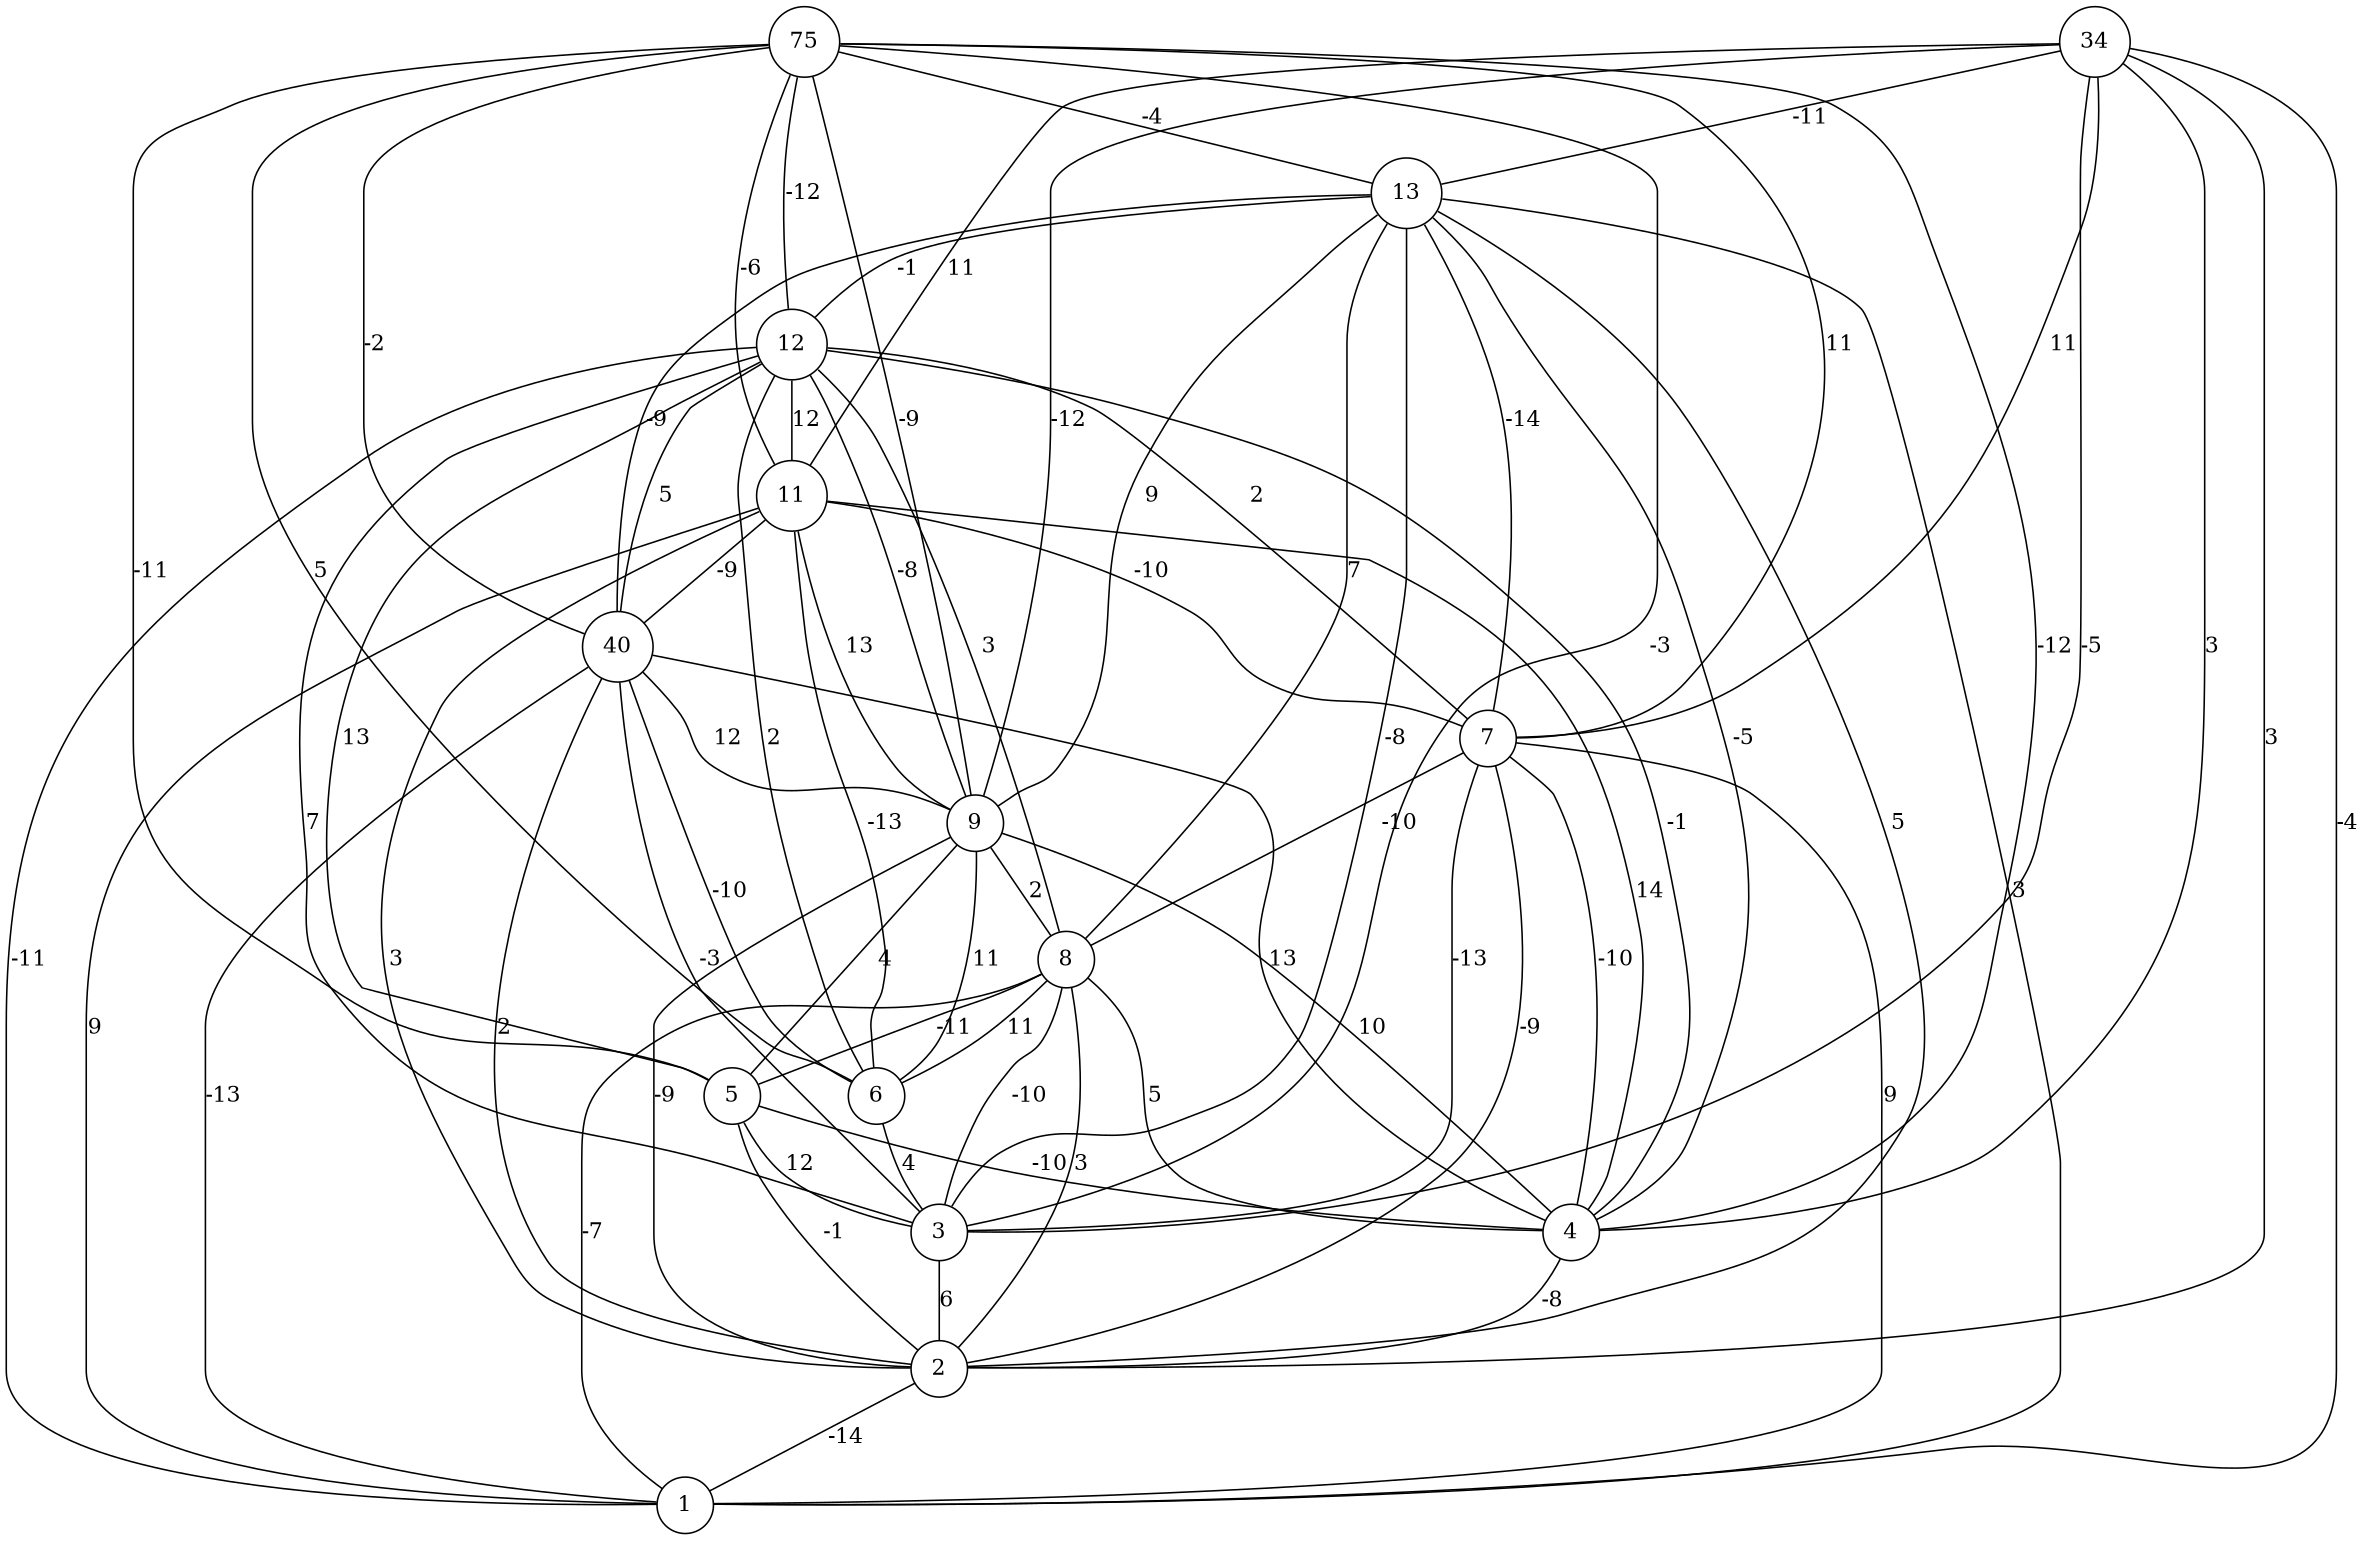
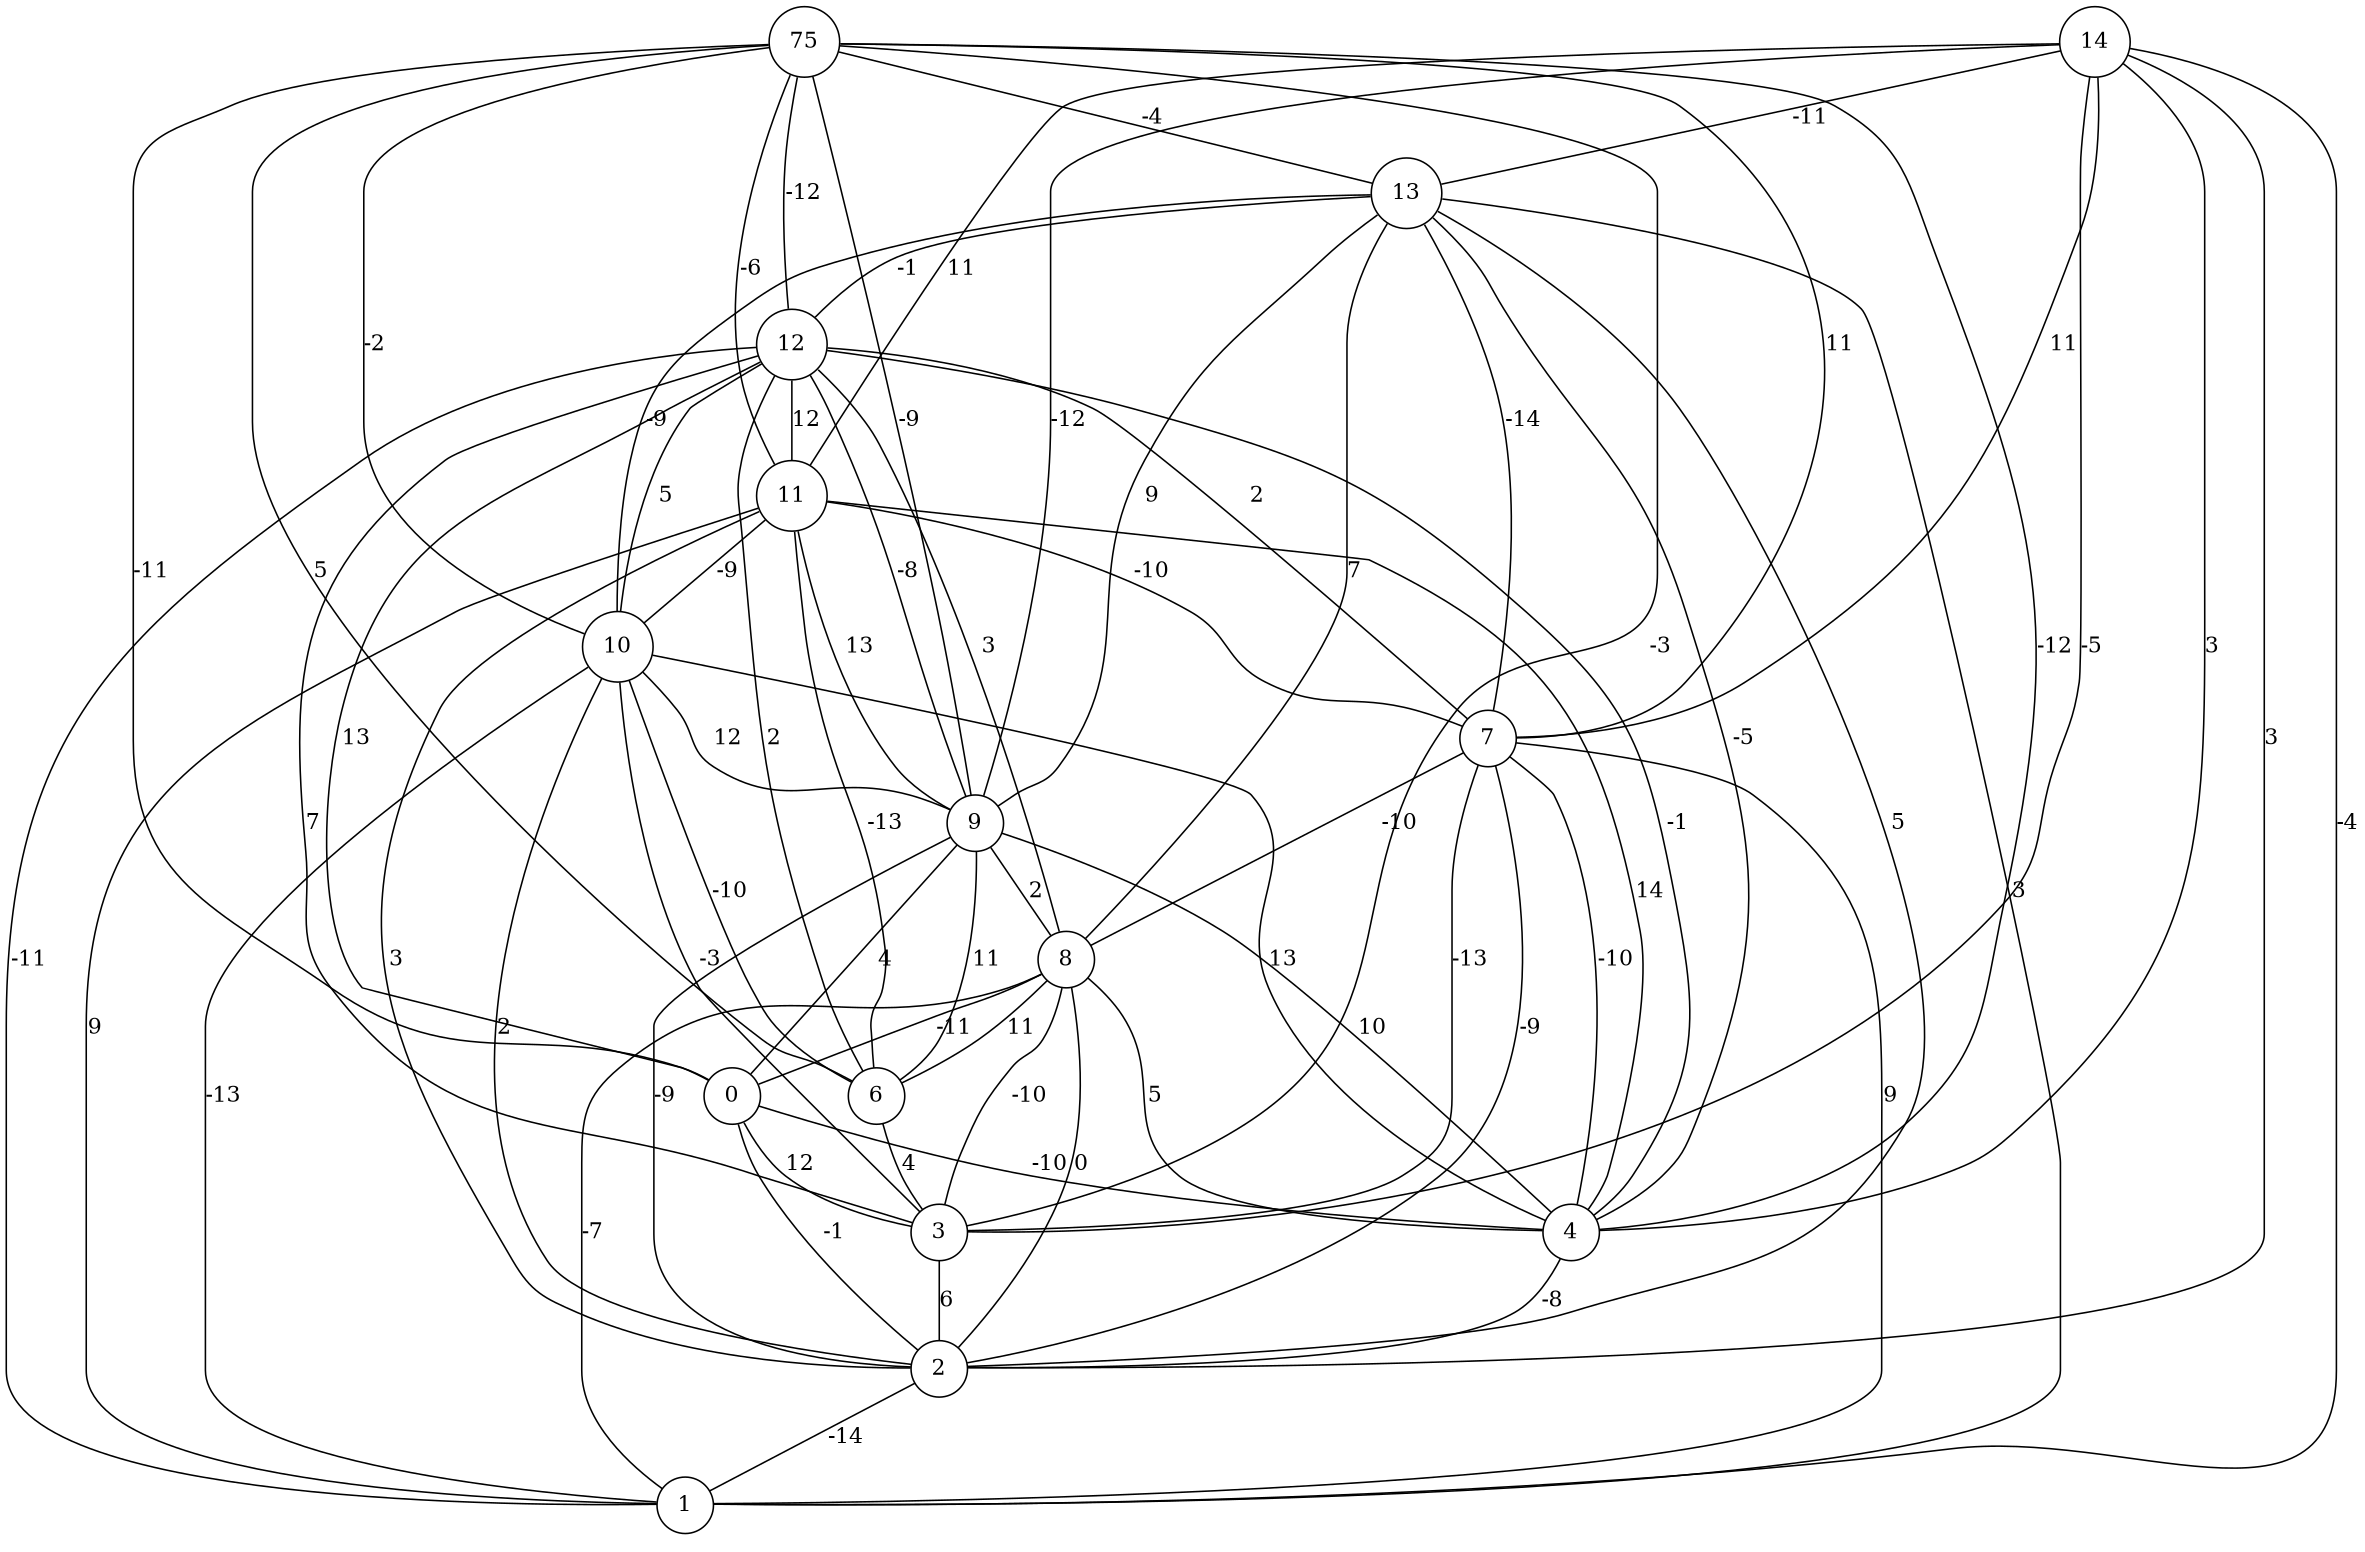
node "34": label "34" -> "14"
node "40": label "40" -> "10"
edge "13" -- "3": removed, label "-8"
node "5": label "5" -> "0"
edge "8" -- "2": label "3" -> "0"
